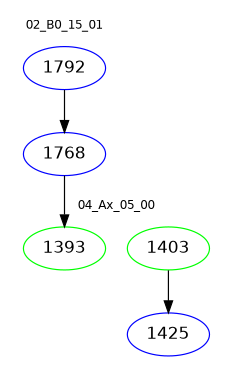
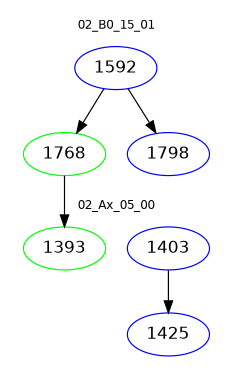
node "1792": label "1792" -> "1592"
node "1768": color blue -> green
node "1798": added
cluster "04_Ax_05_00": label "04_Ax_05_00" -> "02_Ax_05_00"
node "1403": color green -> blue
